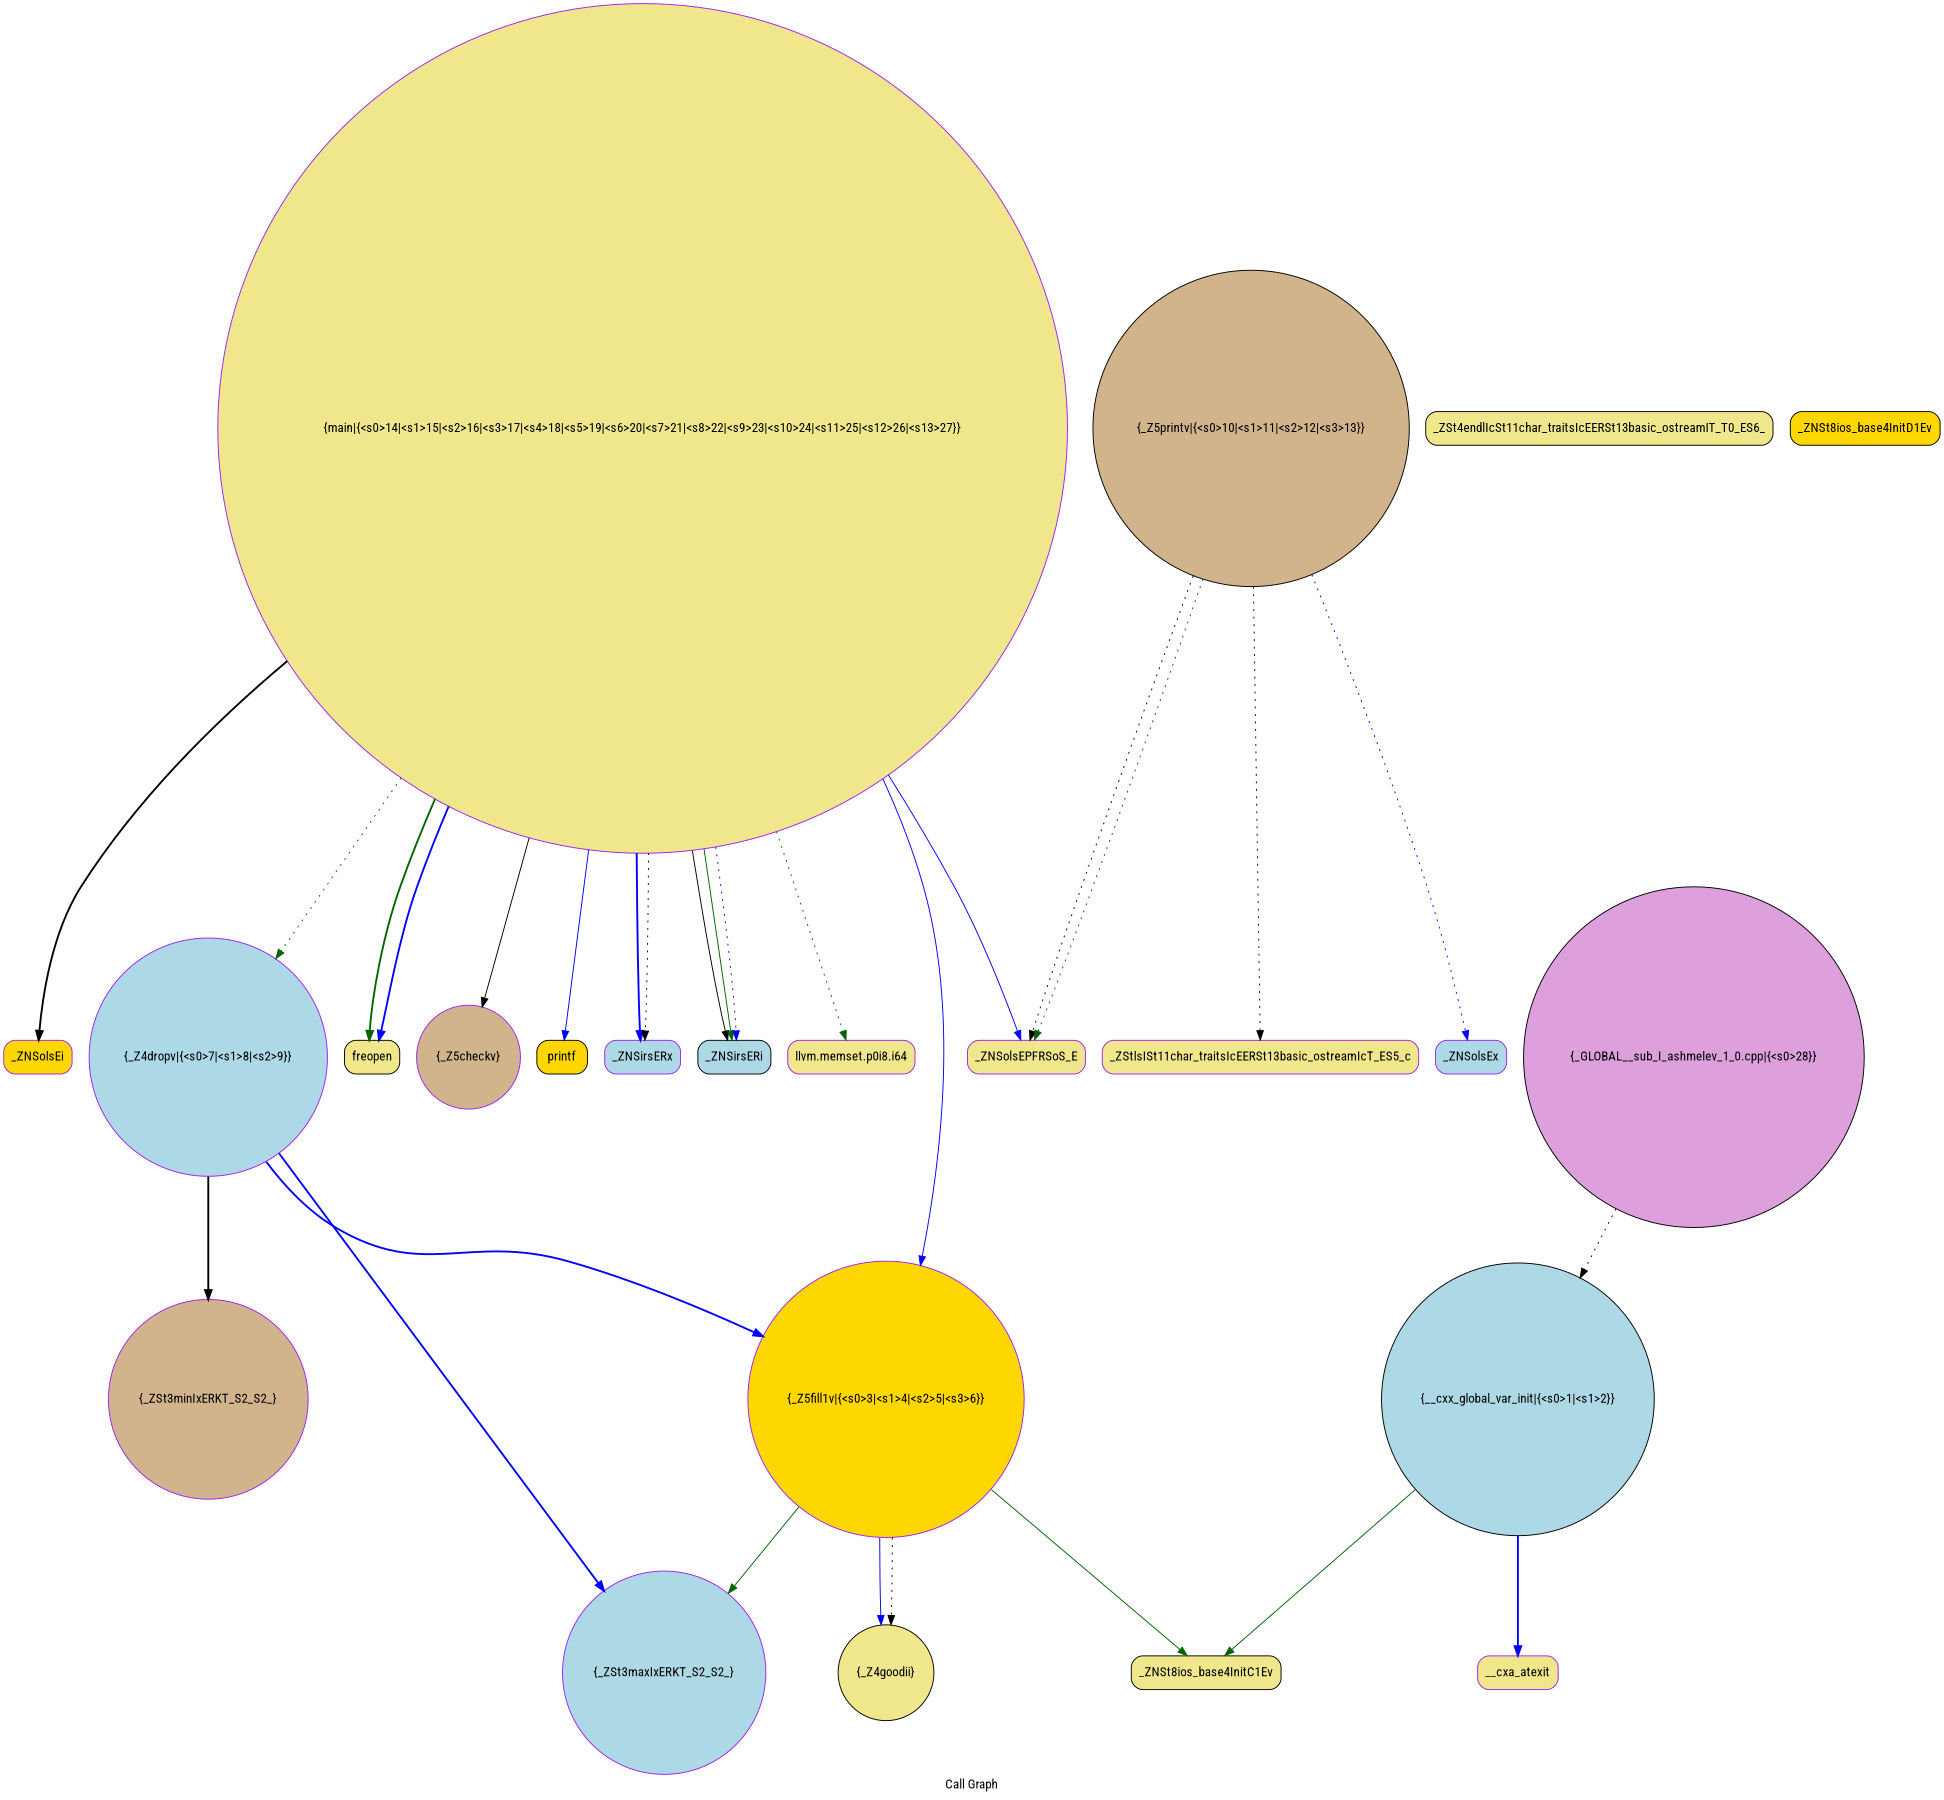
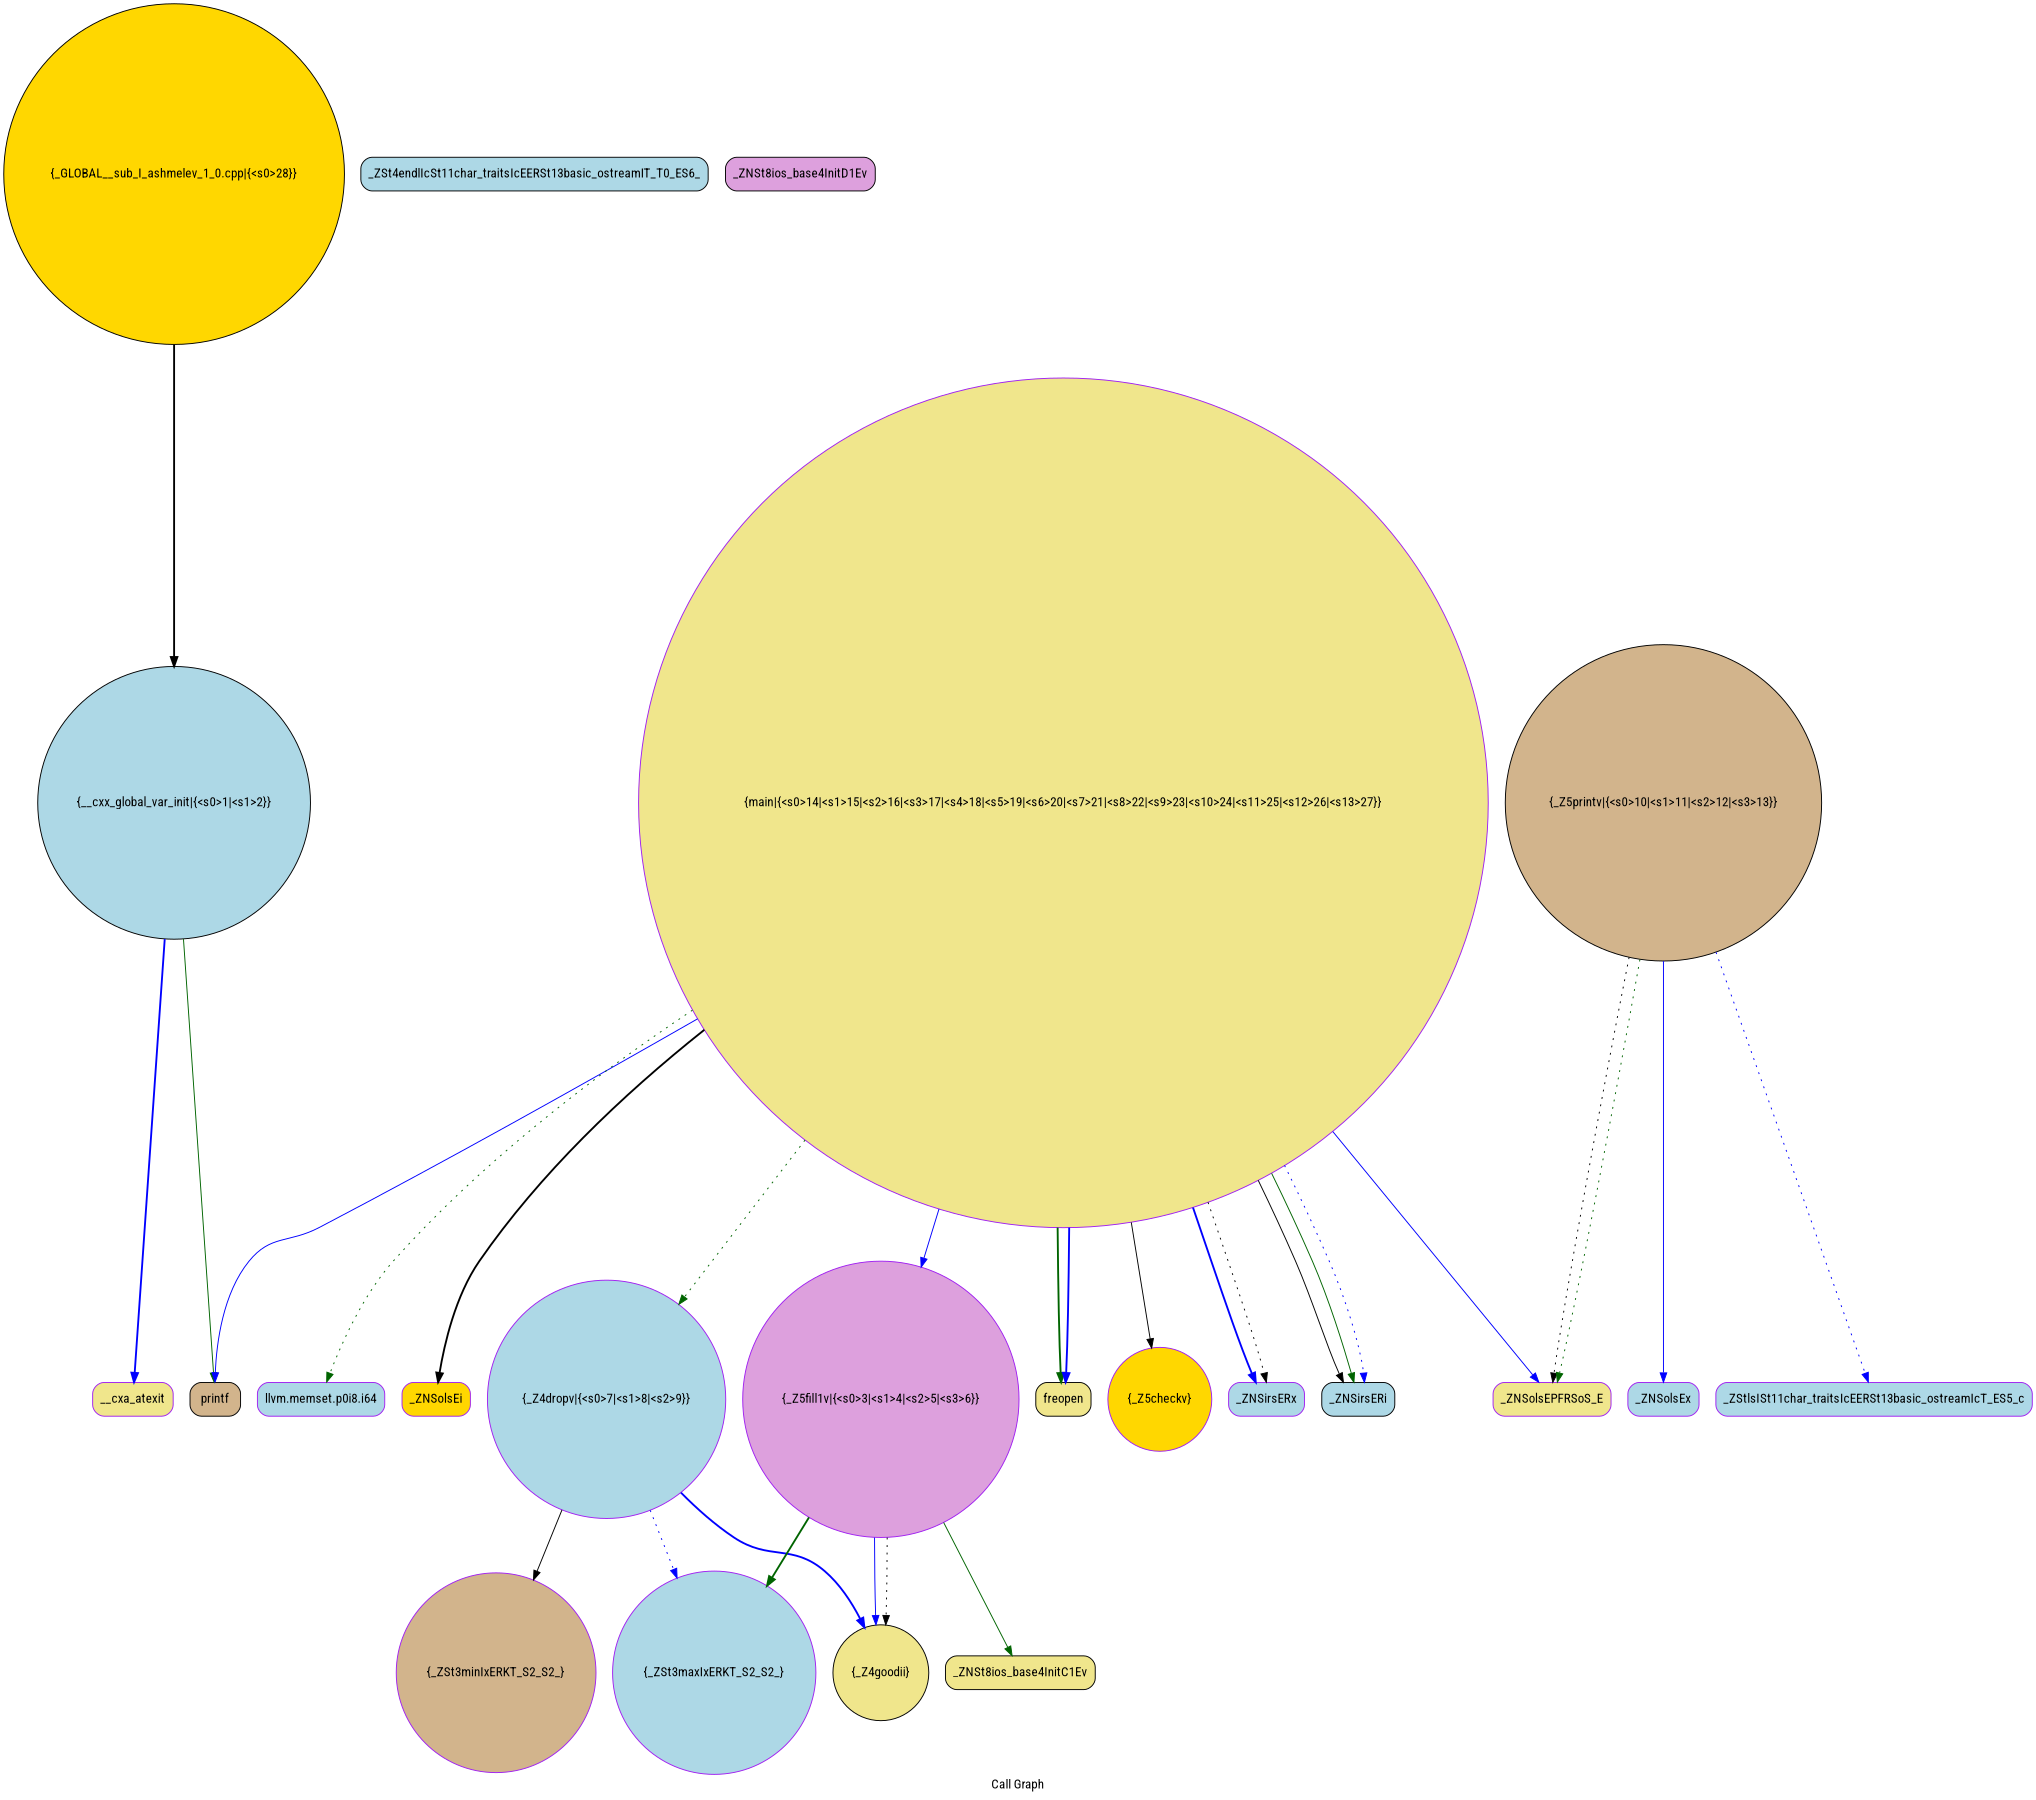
node "_ZSt4endlIcSt11char_traitsIcEERSt13basic_ostreamIT_T0_ES6_": fillcolor khaki -> lightblue
node "_ZNSt8ios_base4InitD1Ev": fillcolor gold -> plum
edge "{_Z5printv|{<s0>10|<s1>11|<s2>12|<s3>13}}" -> "_ZNSolsEx": style dotted -> solid
edge "{_Z5printv|{<s0>10|<s1>11|<s2>12|<s3>13}}" -> "_ZStlsISt11char_traitsIcEERSt13basic_ostreamIcT_ES5_c": color black -> blue
node "{_Z5checkv}": fillcolor tan -> gold
node "printf": fillcolor gold -> tan
node "llvm.memset.p0i8.i64": fillcolor khaki -> lightblue
node "_ZStlsISt11char_traitsIcEERSt13basic_ostreamIcT_ES5_c": fillcolor khaki -> lightblue
node "{_GLOBAL__sub_I_ashmelev_1_0.cpp|{<s0>28}}": fillcolor plum -> gold
edge "{_Z4dropv|{<s0>7|<s1>8|<s2>9}}" -> "{_ZSt3minIxERKT_S2_S2_}": style bold -> solid
edge "{_GLOBAL__sub_I_ashmelev_1_0.cpp|{<s0>28}}" -> "{__cxx_global_var_init|{<s0>1|<s1>2}}": style dotted -> bold
edge "{_Z4dropv|{<s0>7|<s1>8|<s2>9}}" -> "{_Z5fill1v|{<s0>3|<s1>4|<s2>5|<s3>6}}": now "{_Z4dropv|{<s0>7|<s1>8|<s2>9}}" -> "{_Z4goodii}"
edge "{_Z4dropv|{<s0>7|<s1>8|<s2>9}}" -> "{_ZSt3maxIxERKT_S2_S2_}": style bold -> dotted
node "{_Z5fill1v|{<s0>3|<s1>4|<s2>5|<s3>6}}": fillcolor gold -> plum
edge "{_Z5fill1v|{<s0>3|<s1>4|<s2>5|<s3>6}}" -> "{_ZSt3maxIxERKT_S2_S2_}": style solid -> bold
edge "{__cxx_global_var_init|{<s0>1|<s1>2}}" -> "_ZNSt8ios_base4InitC1Ev": now "{__cxx_global_var_init|{<s0>1|<s1>2}}" -> "printf"
